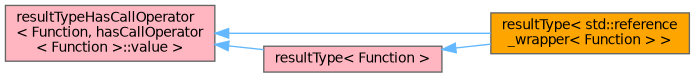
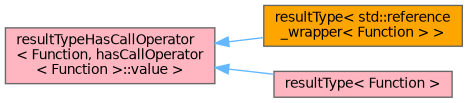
edge "resultType< std::reference _wrapper< Function > >" -> "resultType< Function >": removed
